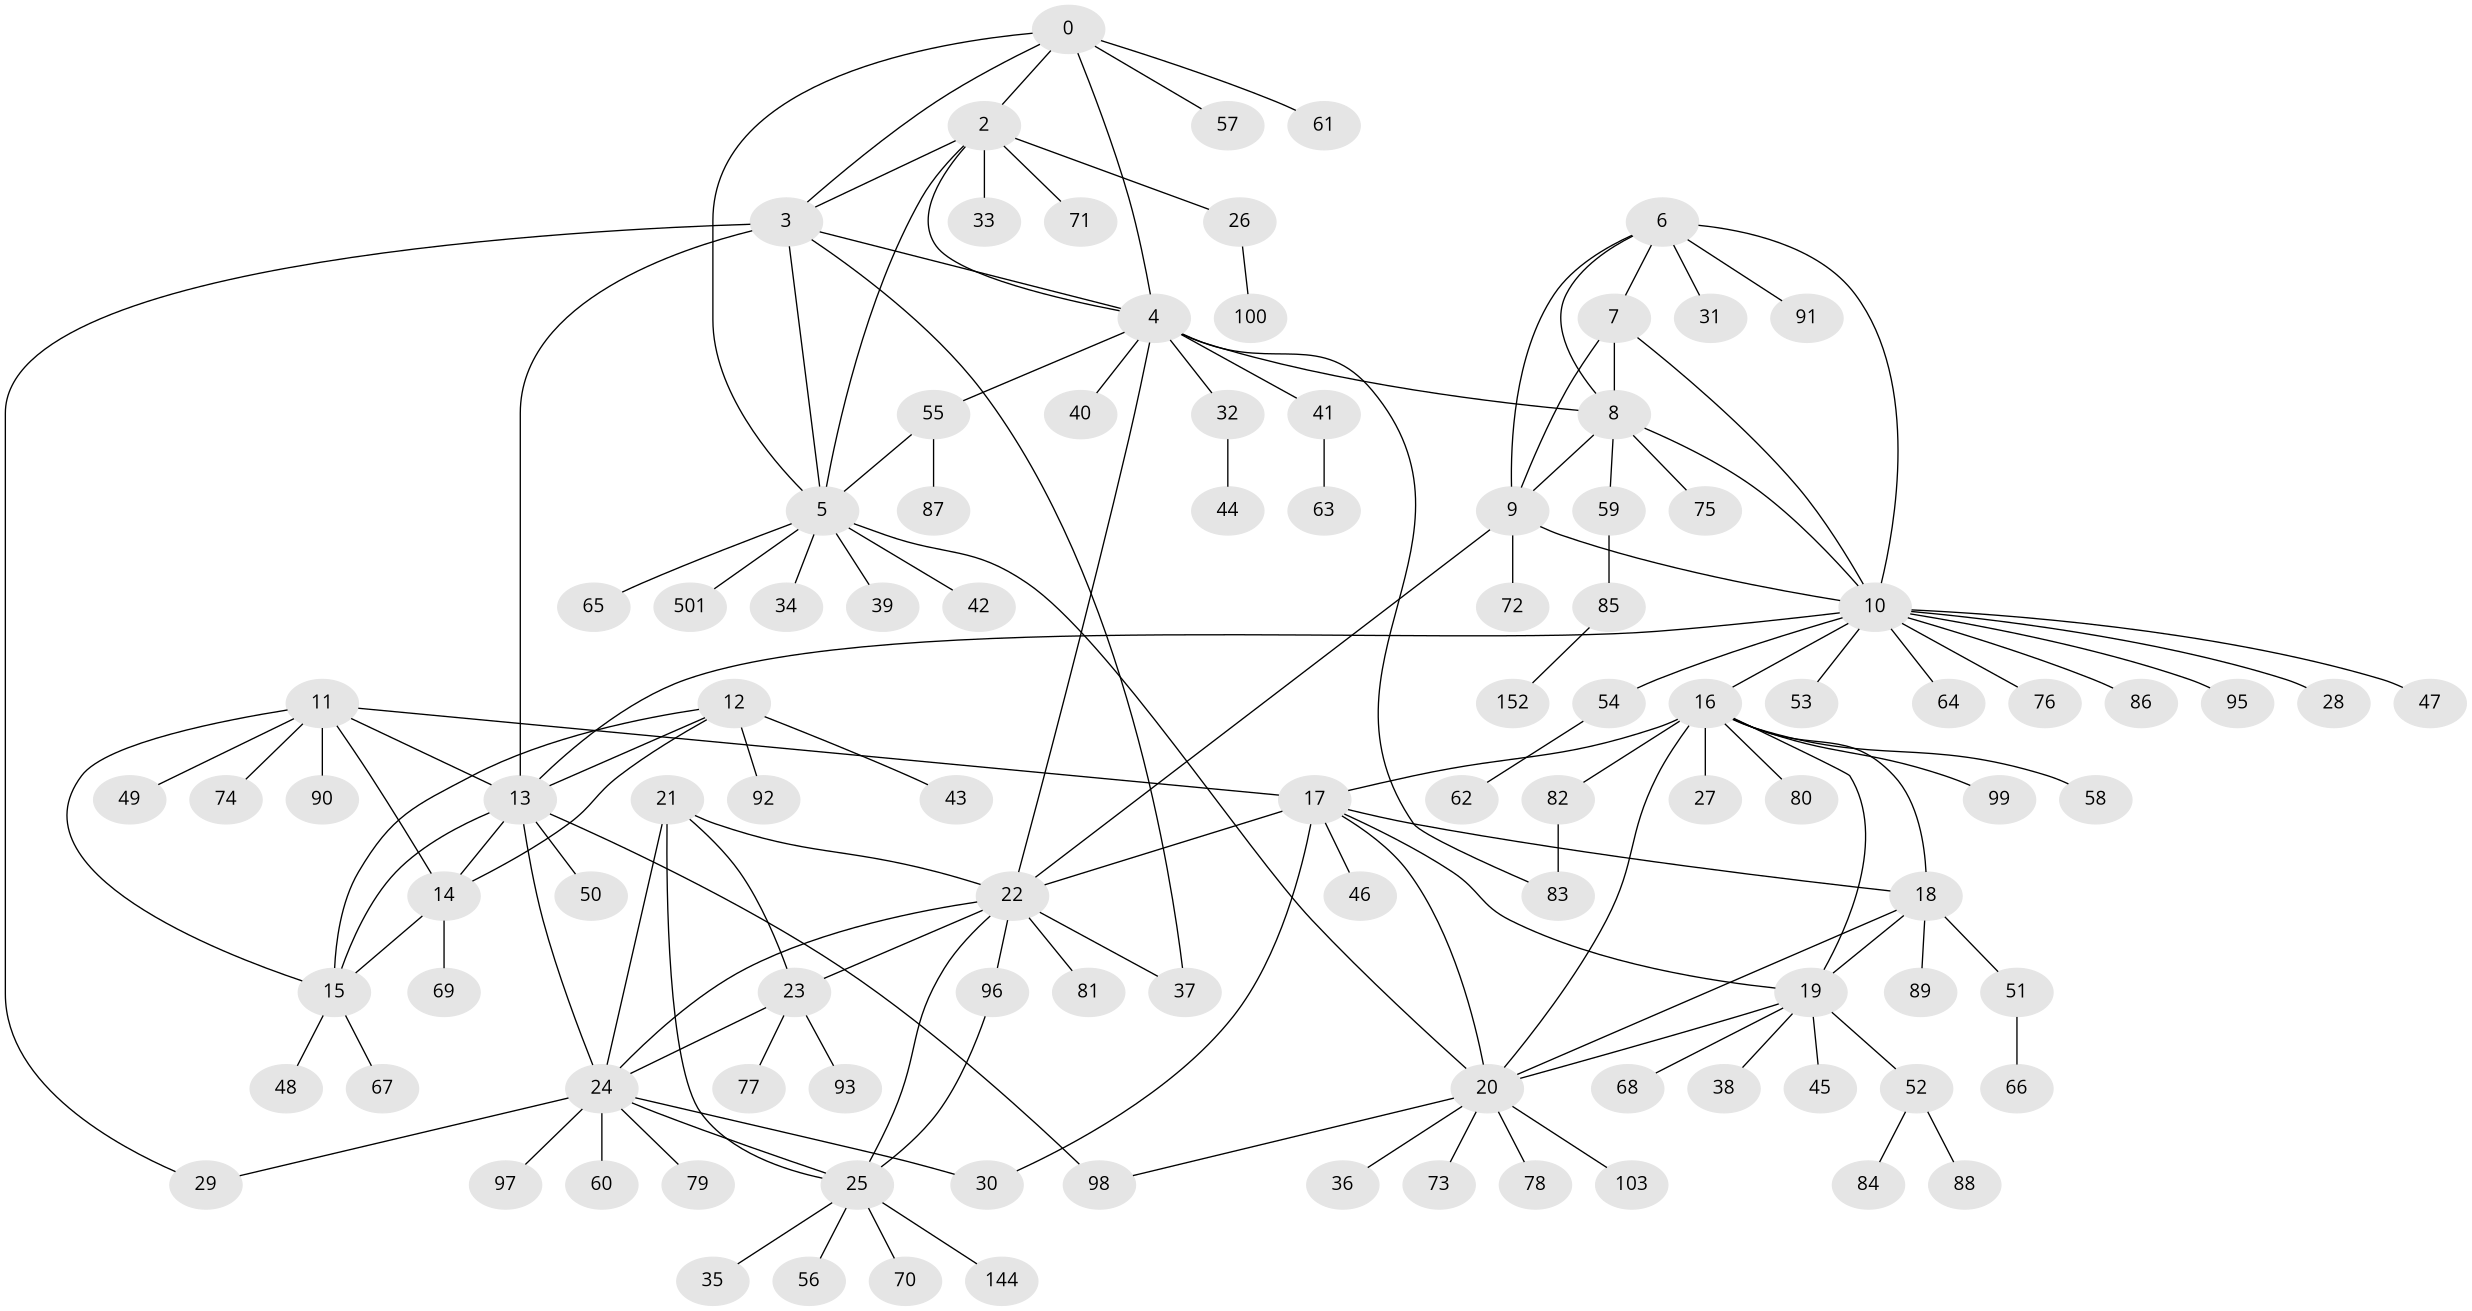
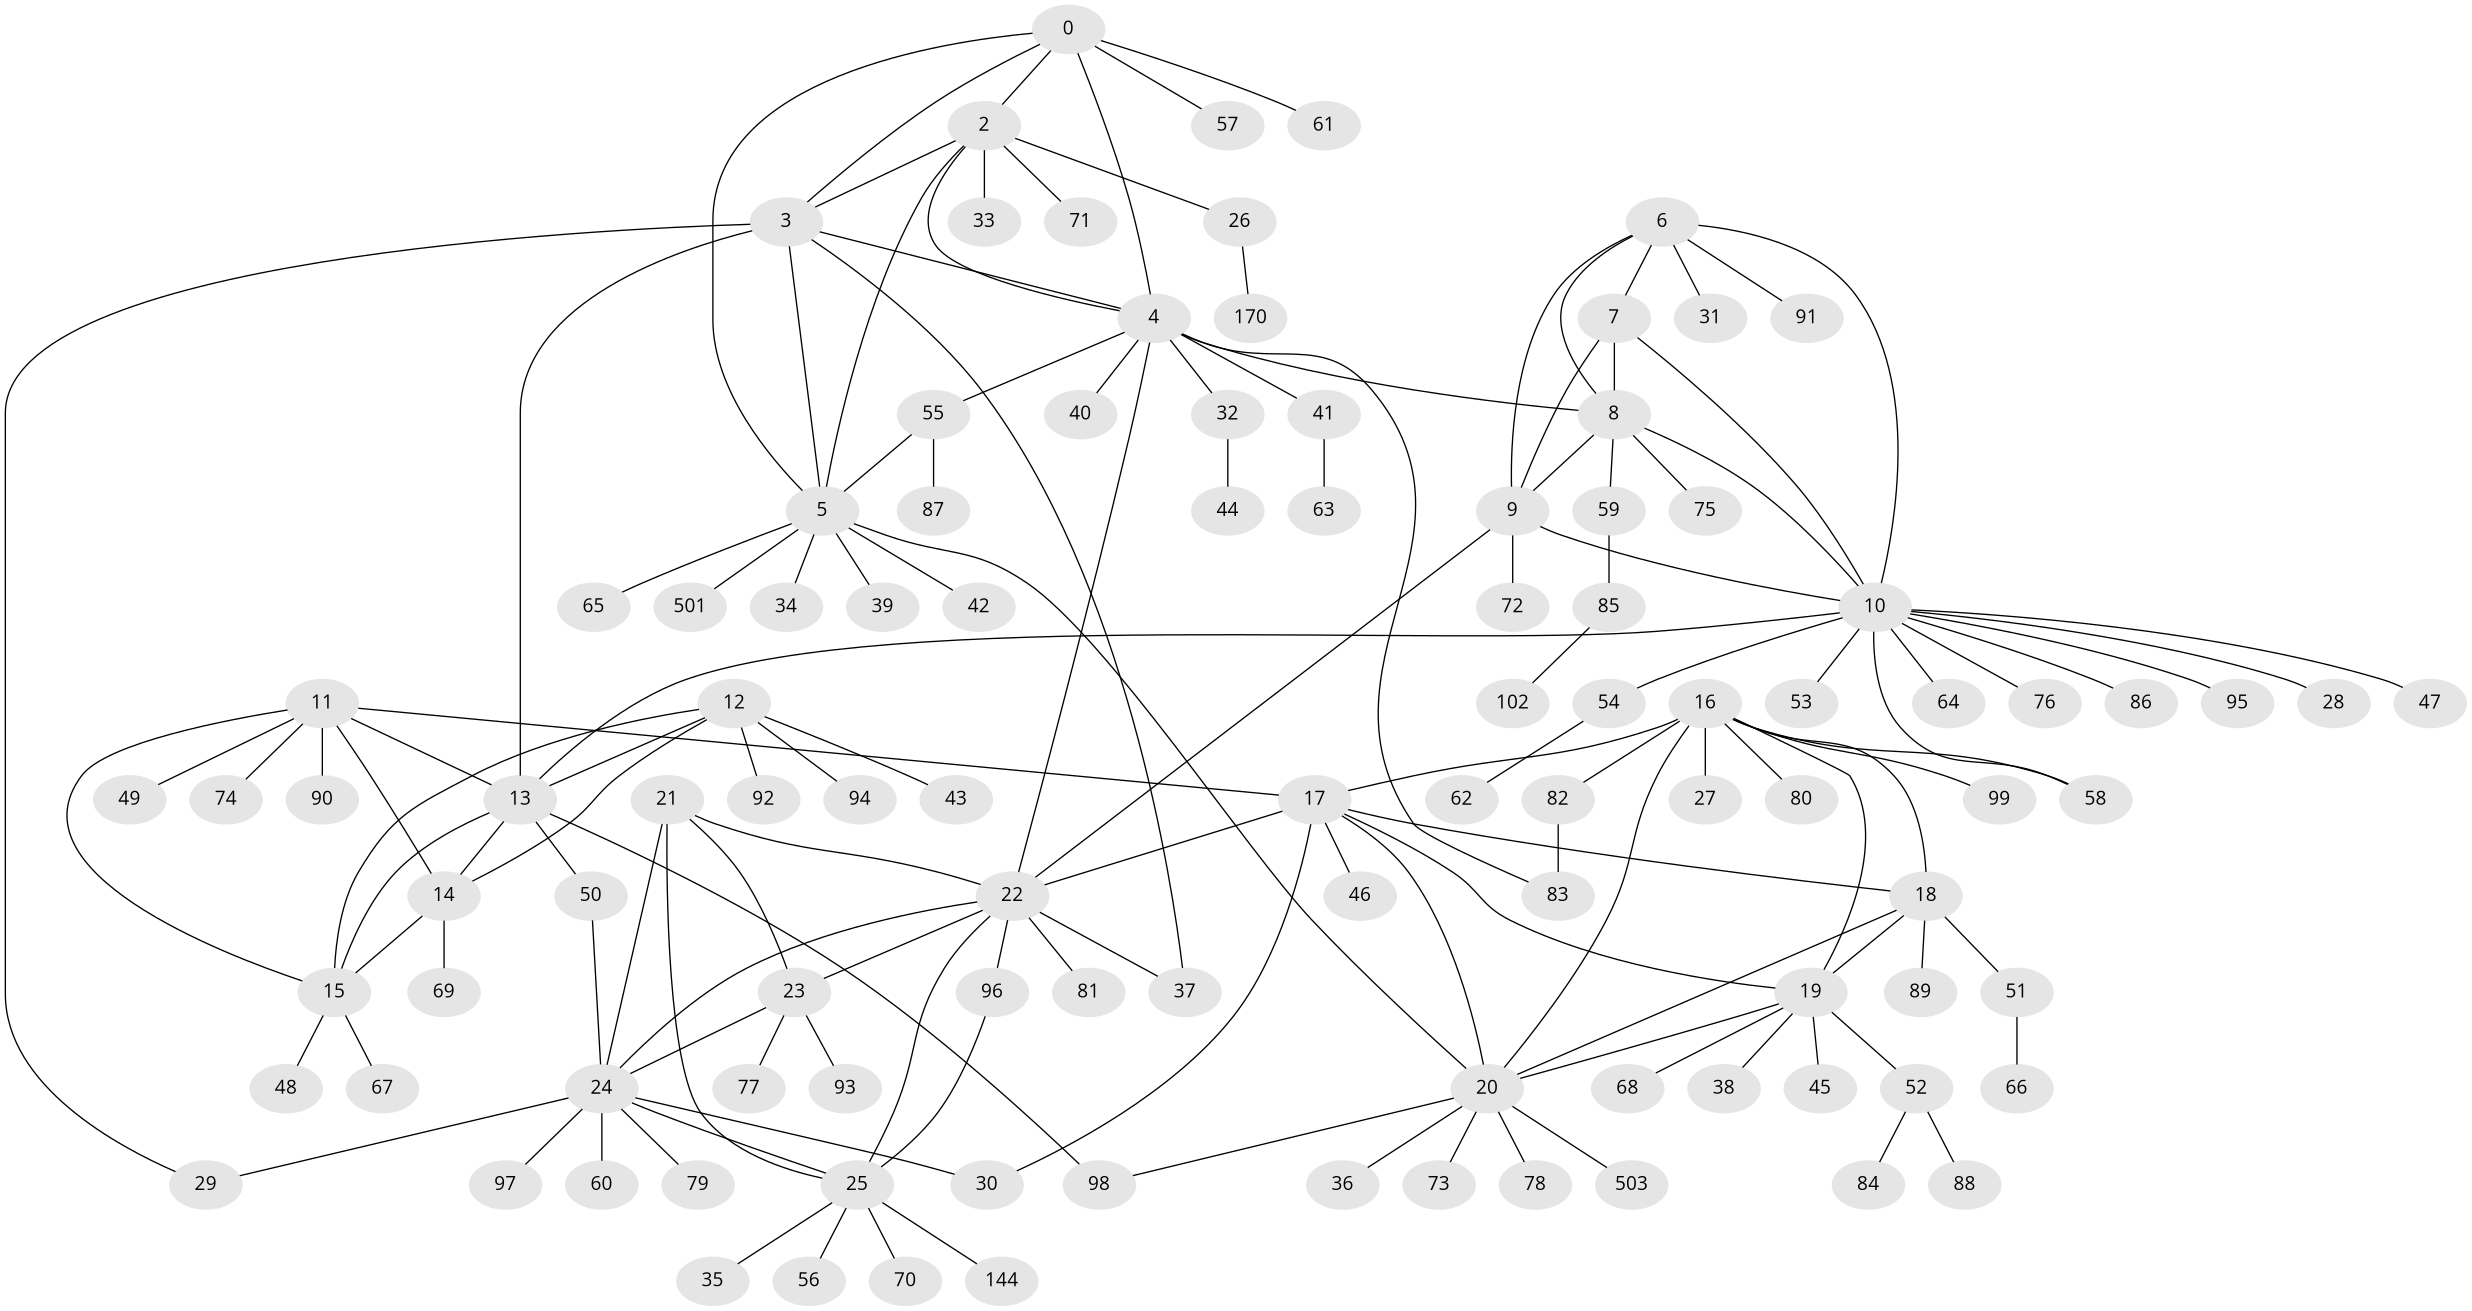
node "100": label "100" -> "170"
edge "10" -- "16": now "10" -- "58"
node "152": label "152" -> "102"
node "94": added
edge "13" -- "24": now "50" -- "24"
node "103": label "103" -> "503"
